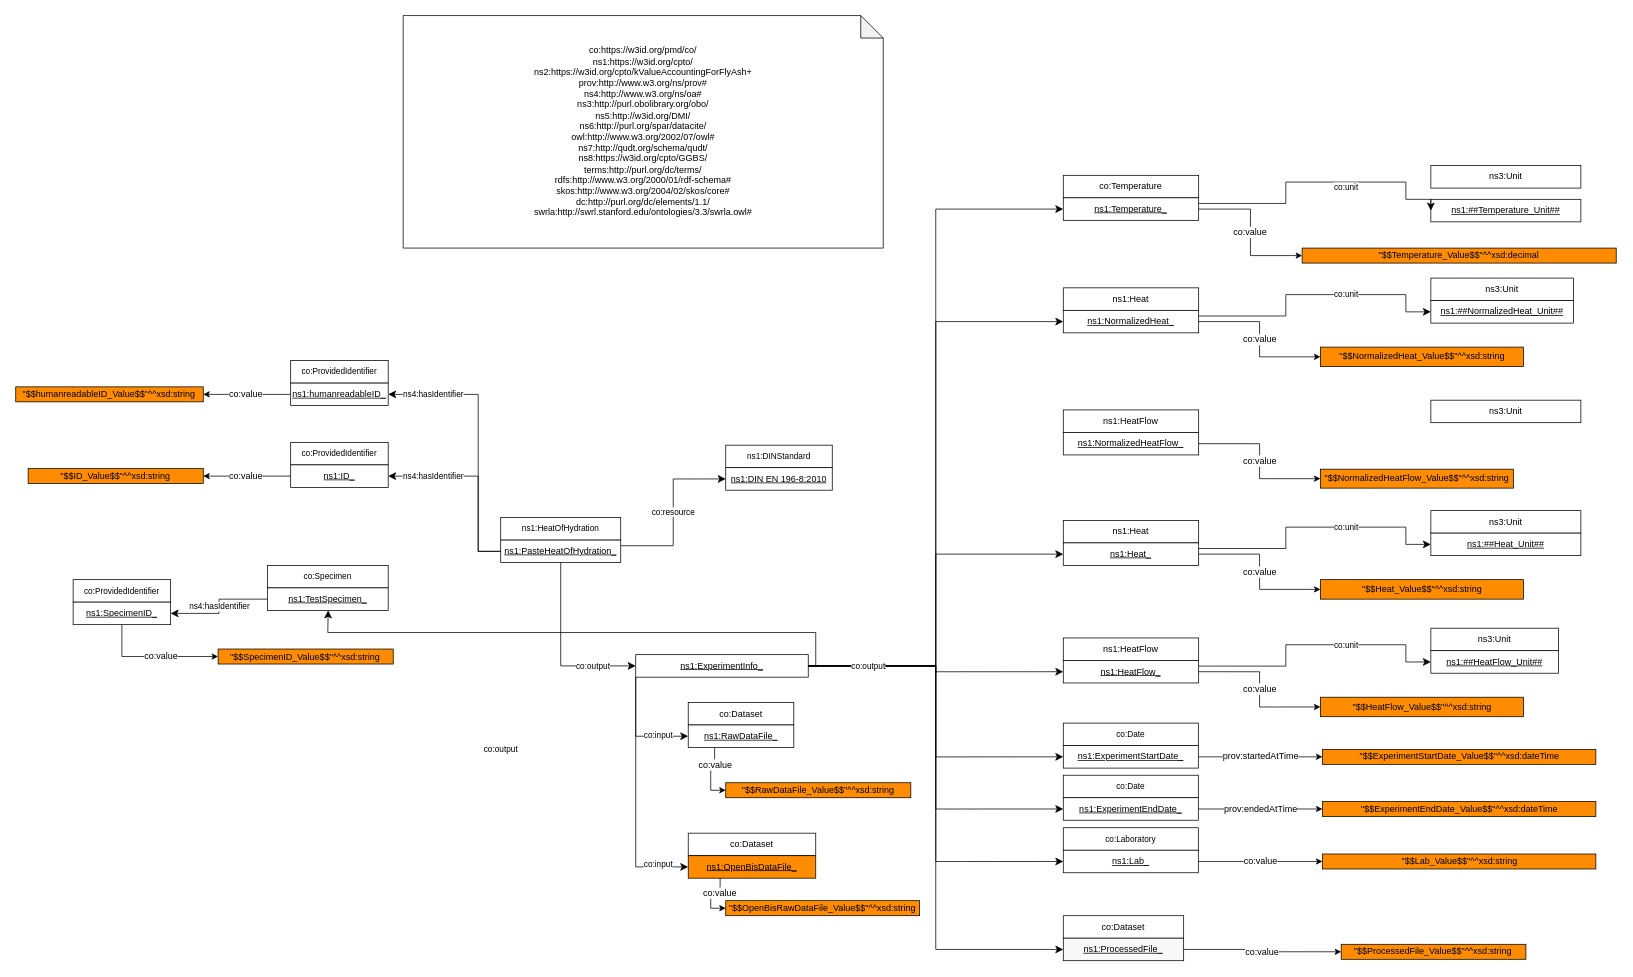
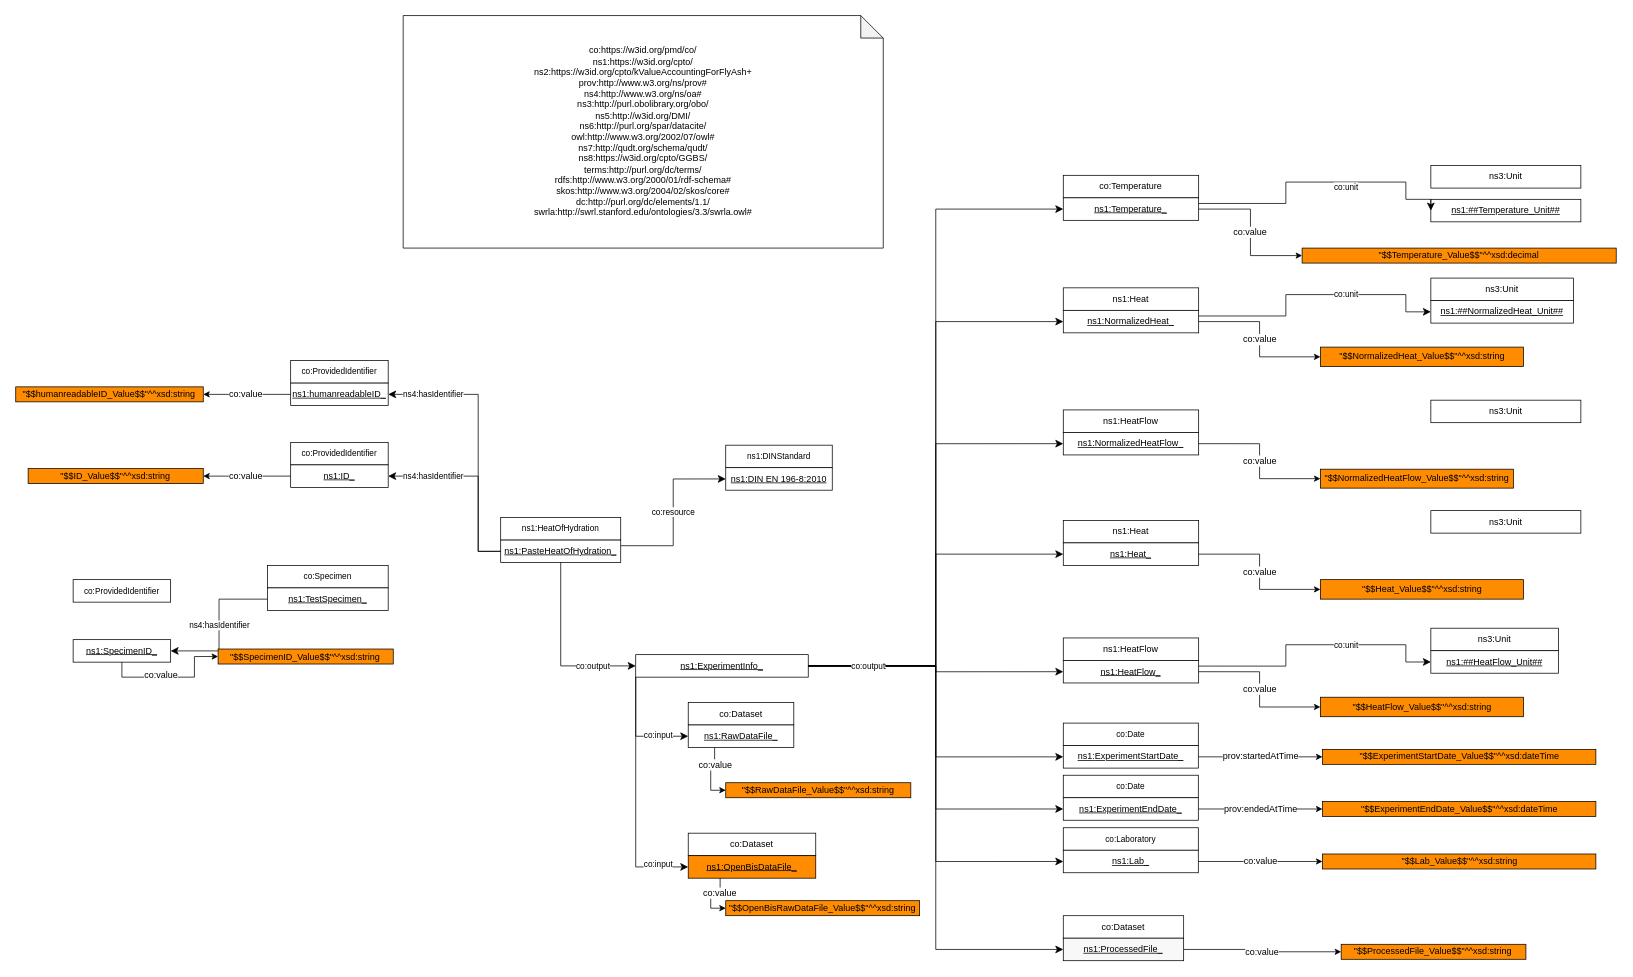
node "ns1:##Heat_Unit##": removed
edge "ns1:Heat_" -> "ns1:##Heat_Unit##": removed, label "co:unit"
node "ns1:SpecimenID_": moved (122, 613) -> (122, 651)
edge "ns1:ExperimentInfo_" -> "ns1:TestSpecimen_": now "ns1:ExperimentInfo_" -> "ns1:NormalizedHeatFlow_"
